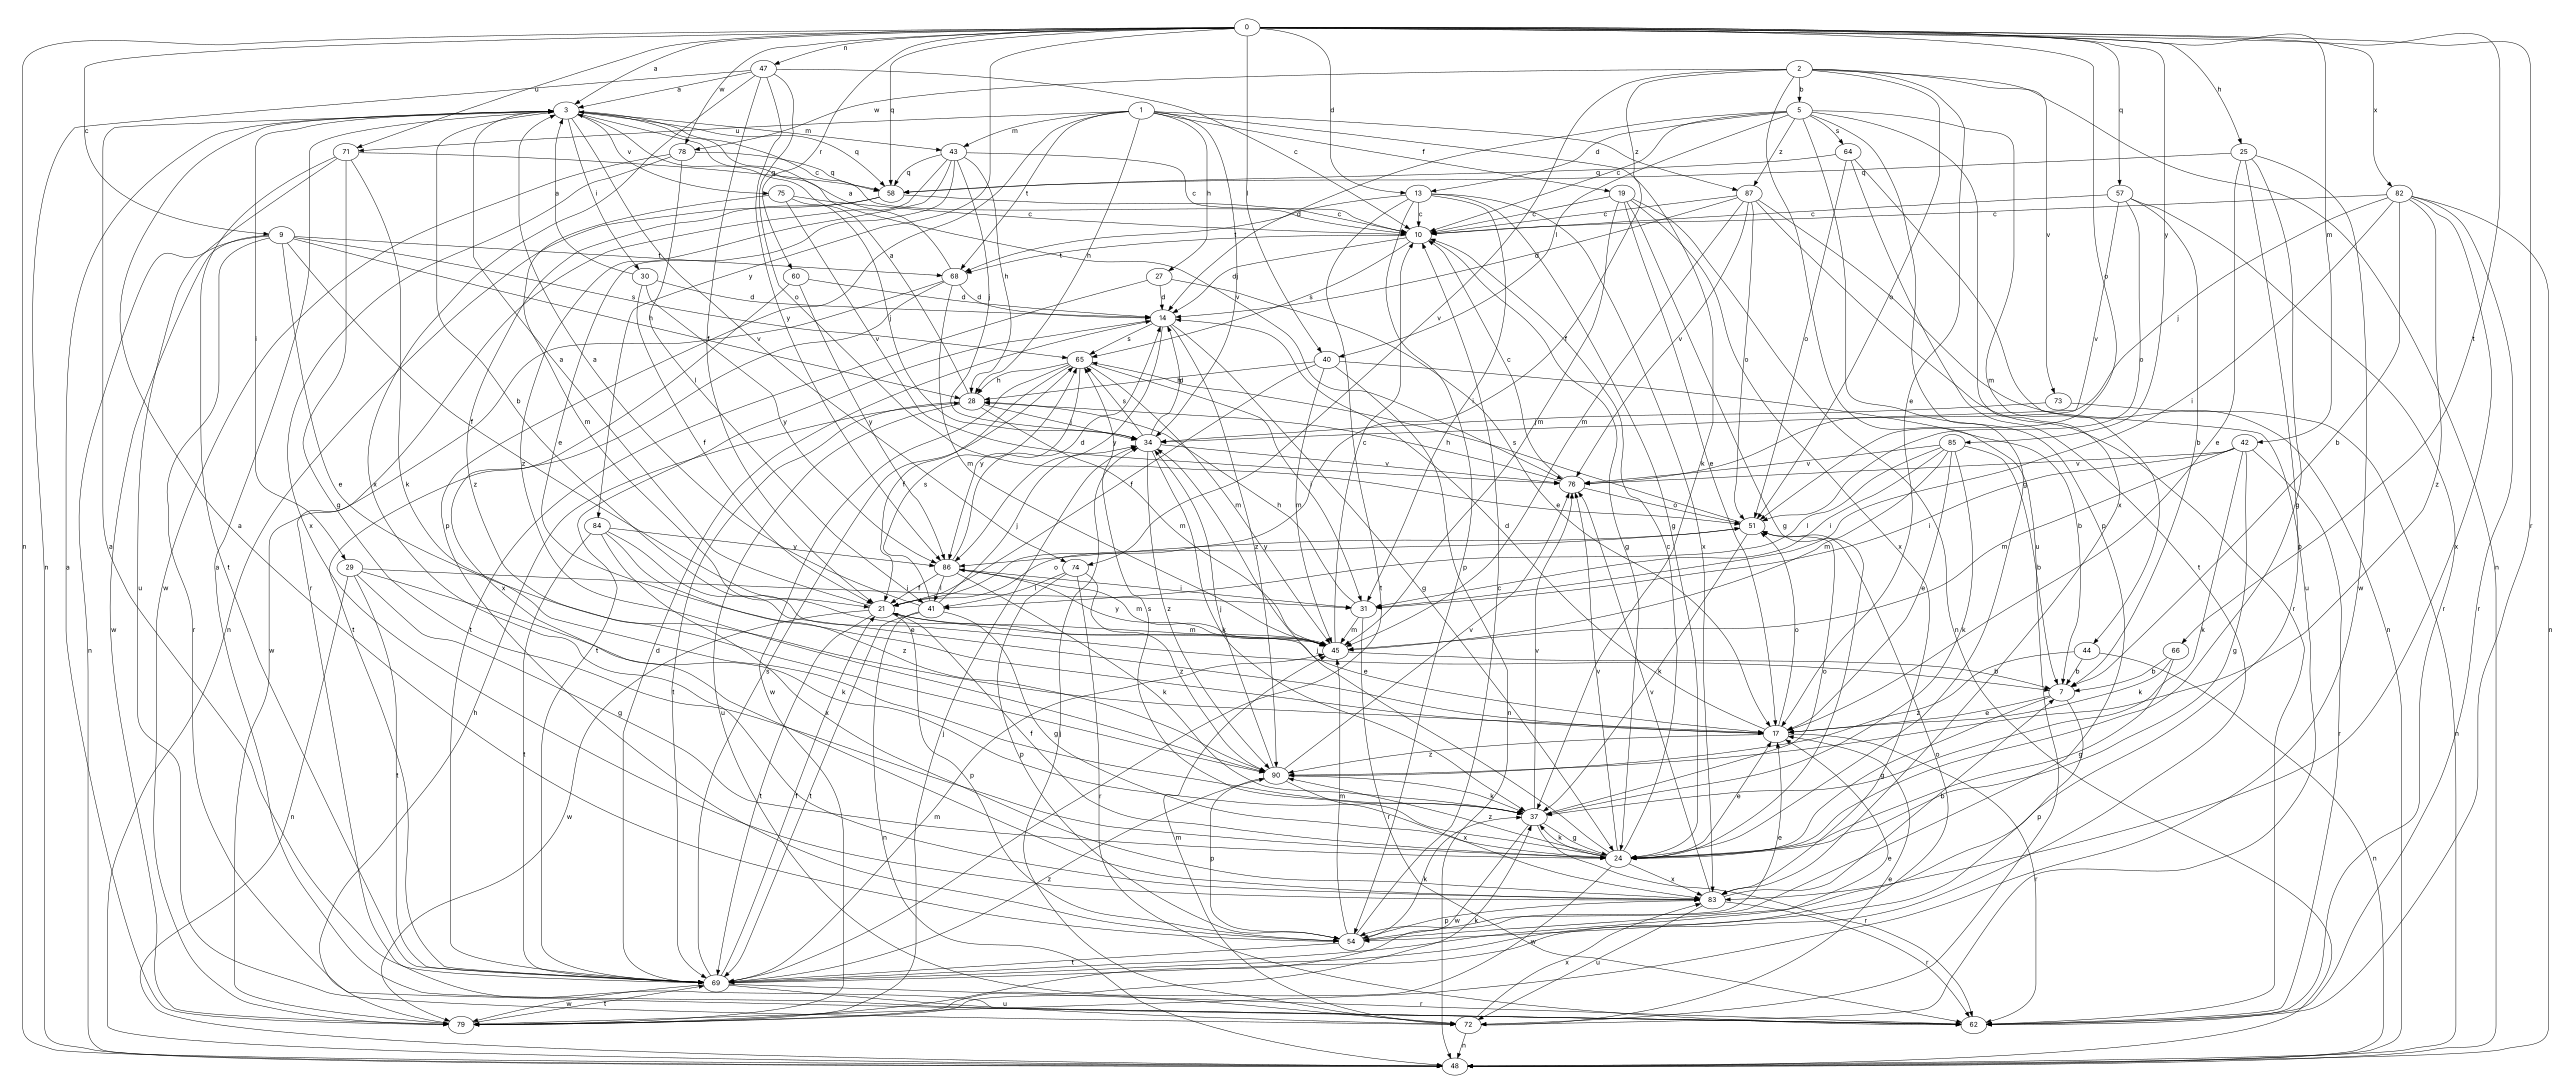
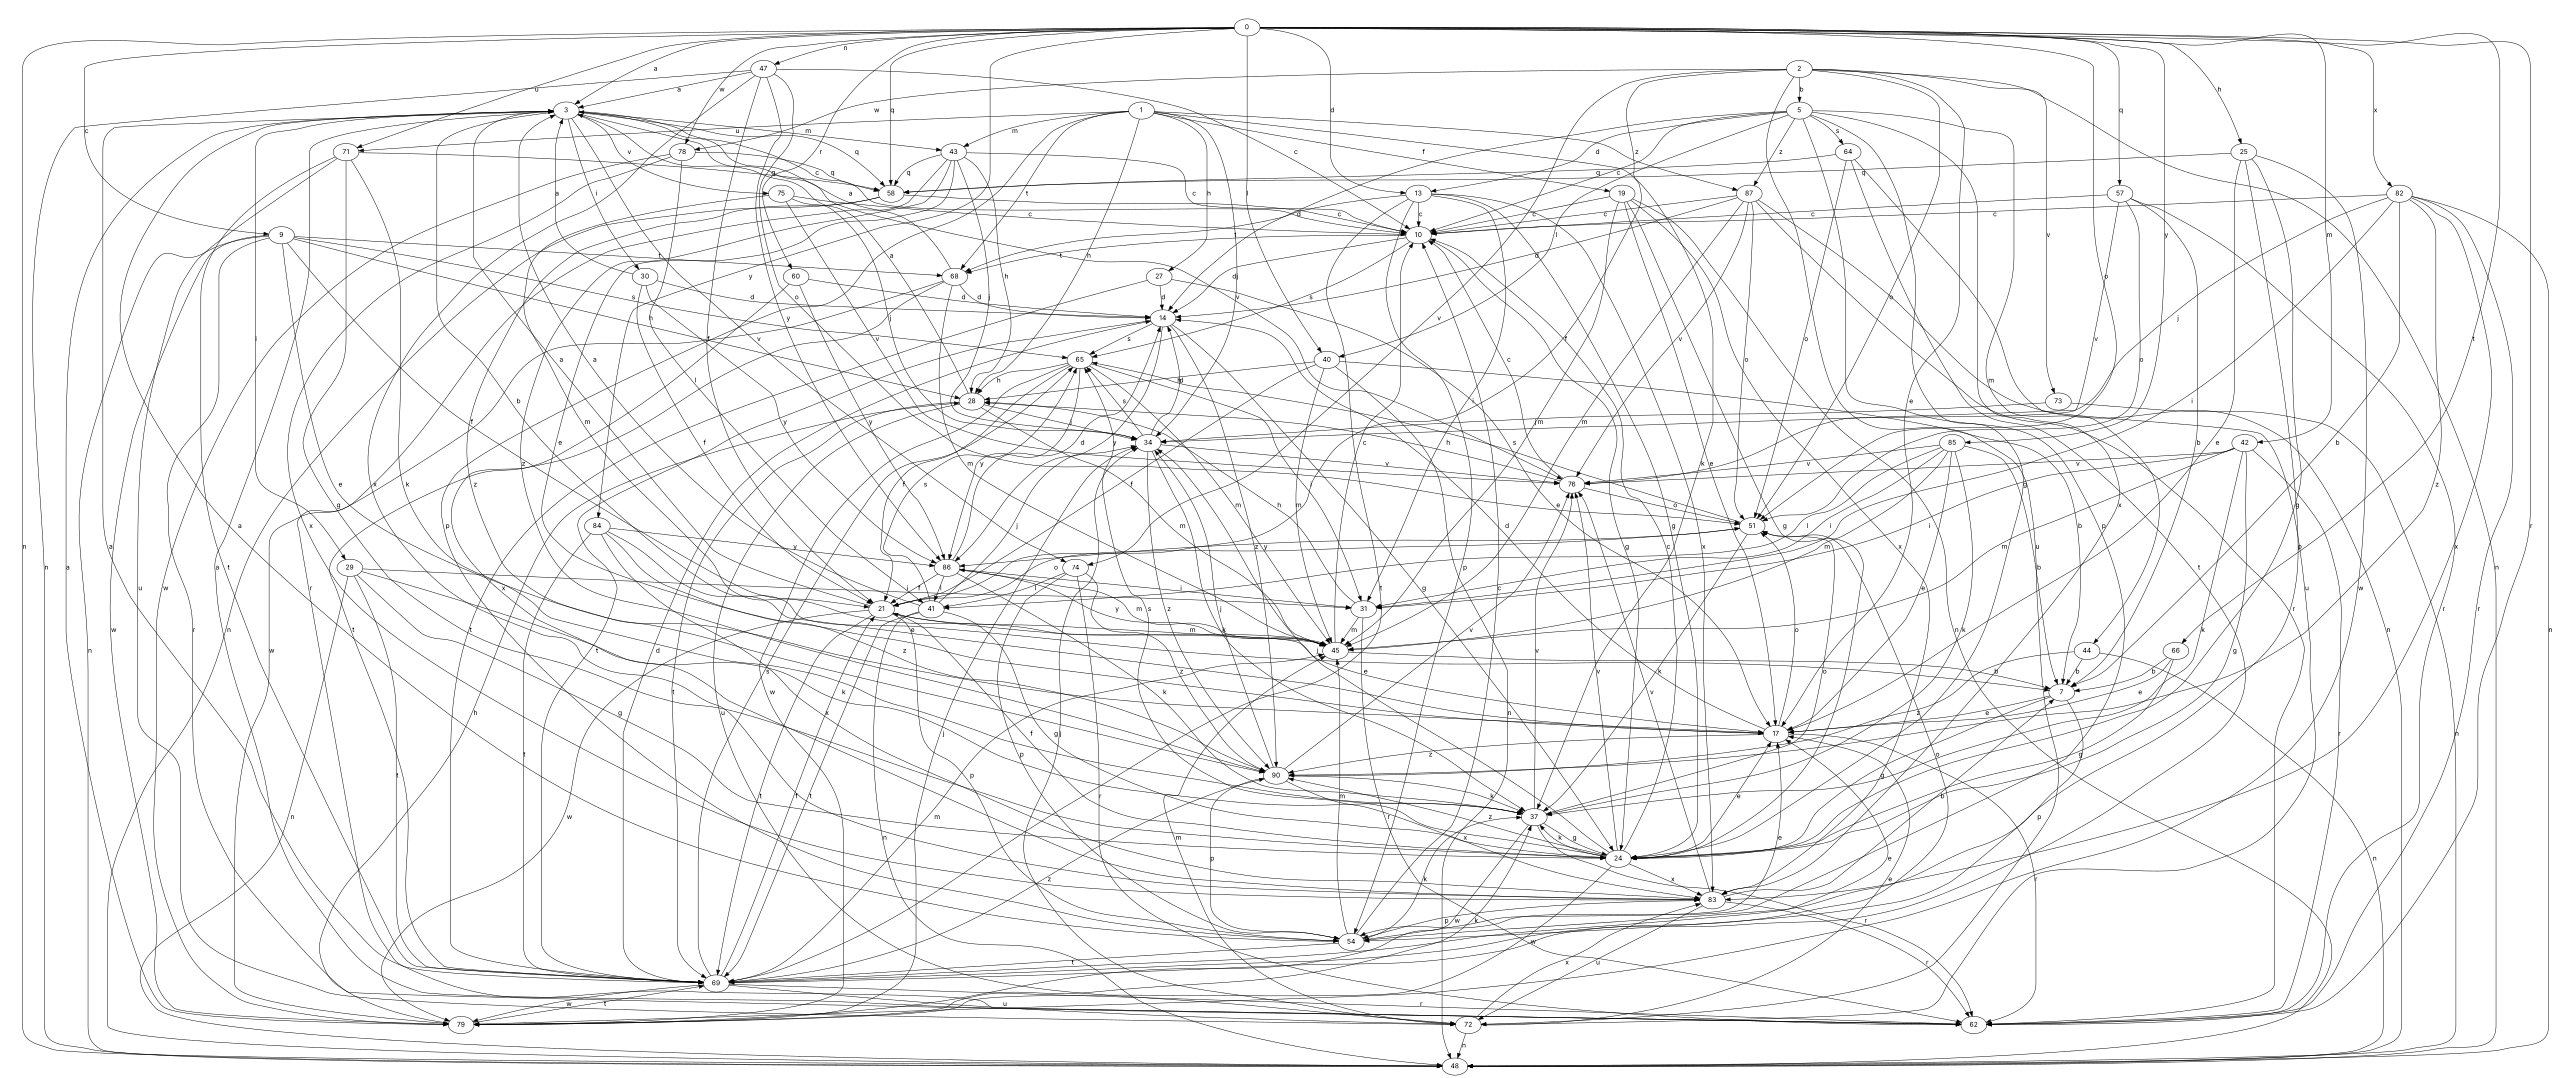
edge "66" -> "17": label "k" -> "e"
